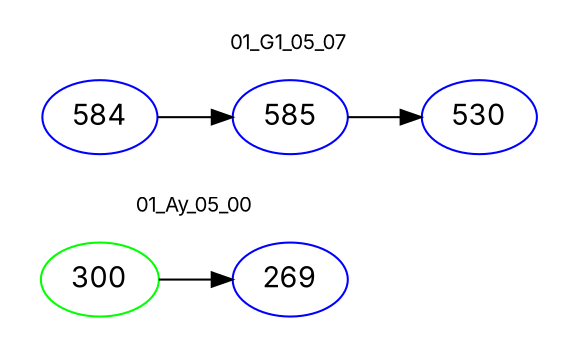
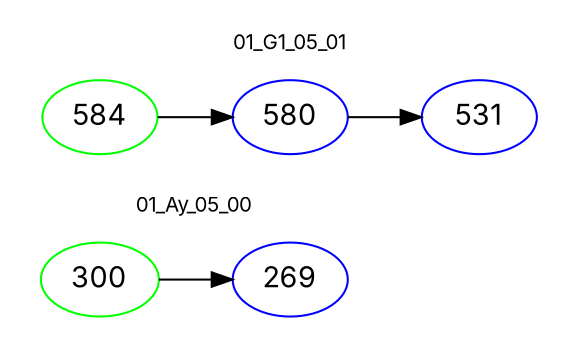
cluster "01_G1_05_07": label "01_G1_05_07" -> "01_G1_05_01"
node "584": color blue -> green
node "585": label "585" -> "580"
node "530": label "530" -> "531"
